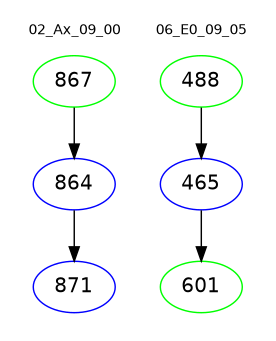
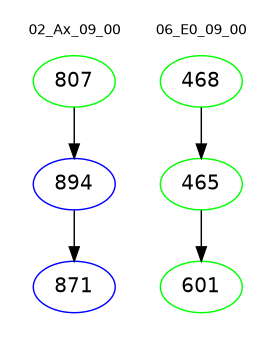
cluster "06_E0_09_05": label "06_E0_09_05" -> "06_E0_09_00"
node "867": label "867" -> "807"
node "488": label "488" -> "468"
node "864": label "864" -> "894"
node "465": color blue -> green
